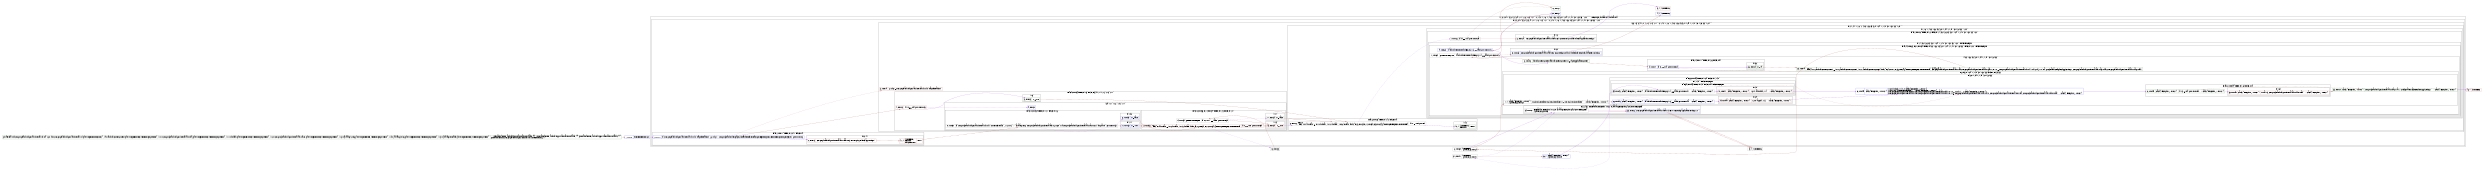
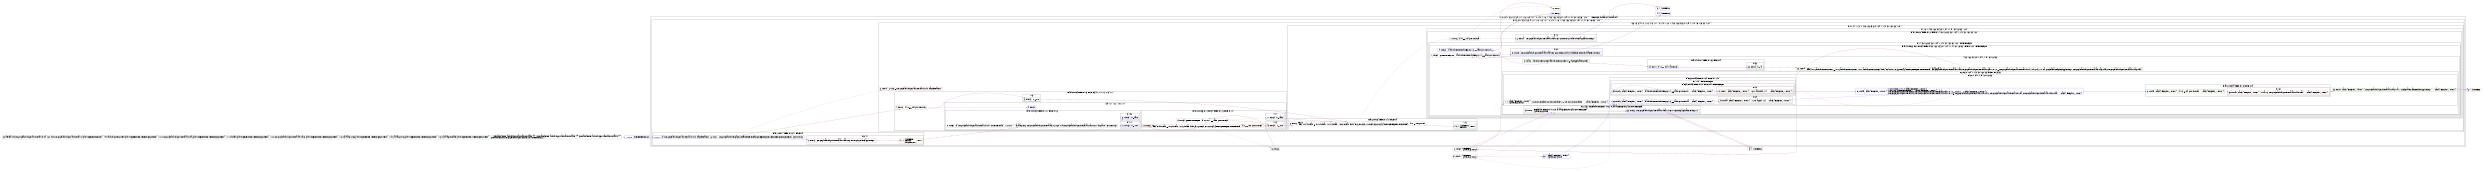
node "24: 0x0077": text "if (r0 == null) goto L_0x00cf" -> "if (r0 == null) zza L_0x00cf"
